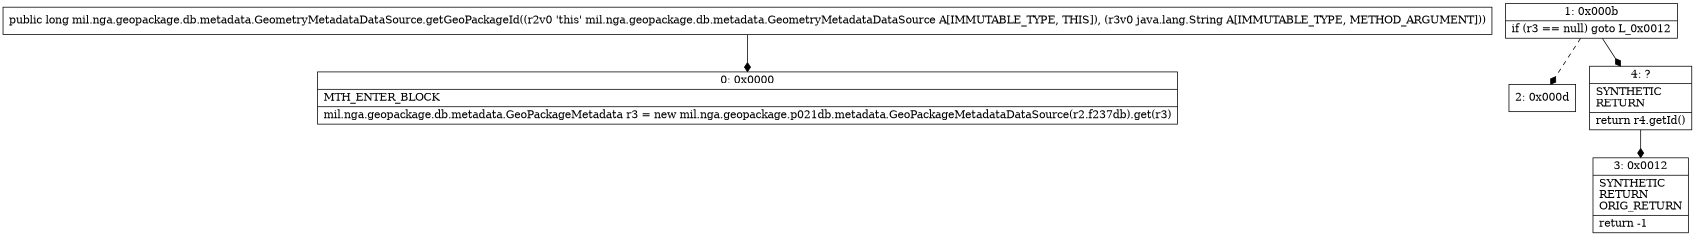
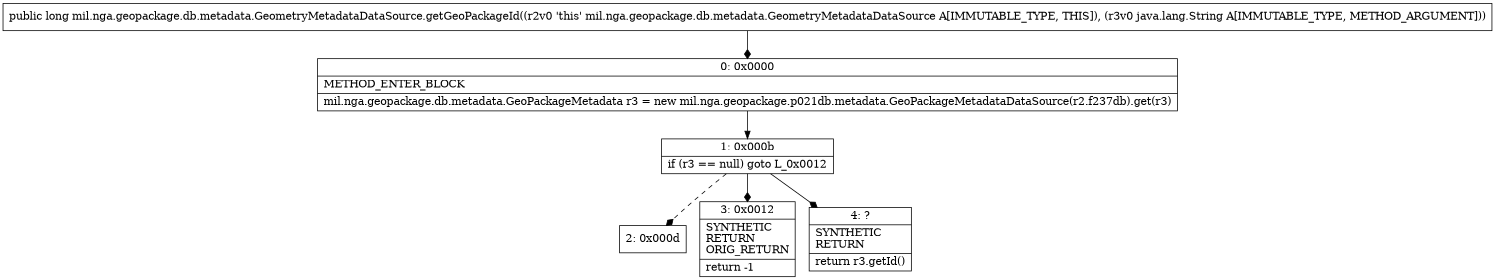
node "0: 0x0000": text "MTH_ENTER_BLOCK" -> "METHOD_ENTER_BLOCK"
edge "0: 0x0000" -> "1: 0x000b": added
node "4: ?": text "return r4.getId()" -> "return r3.getId()"
edge "4: ?" -> "3: 0x0012": now "1: 0x000b" -> "3: 0x0012"
